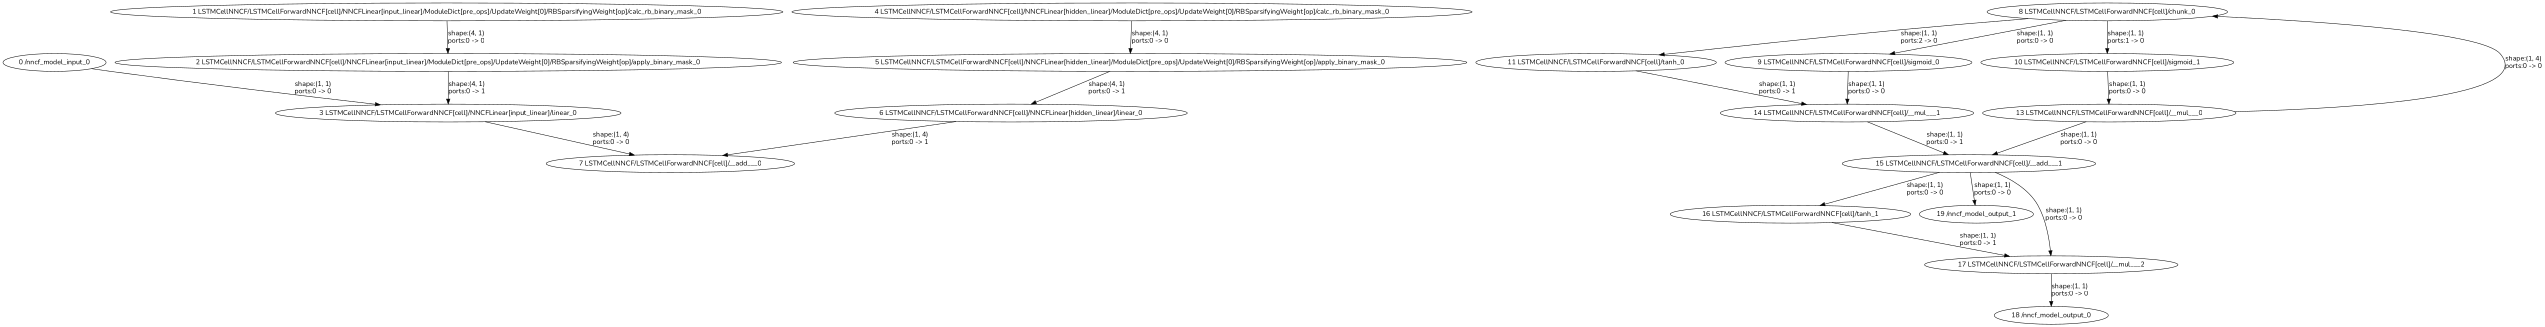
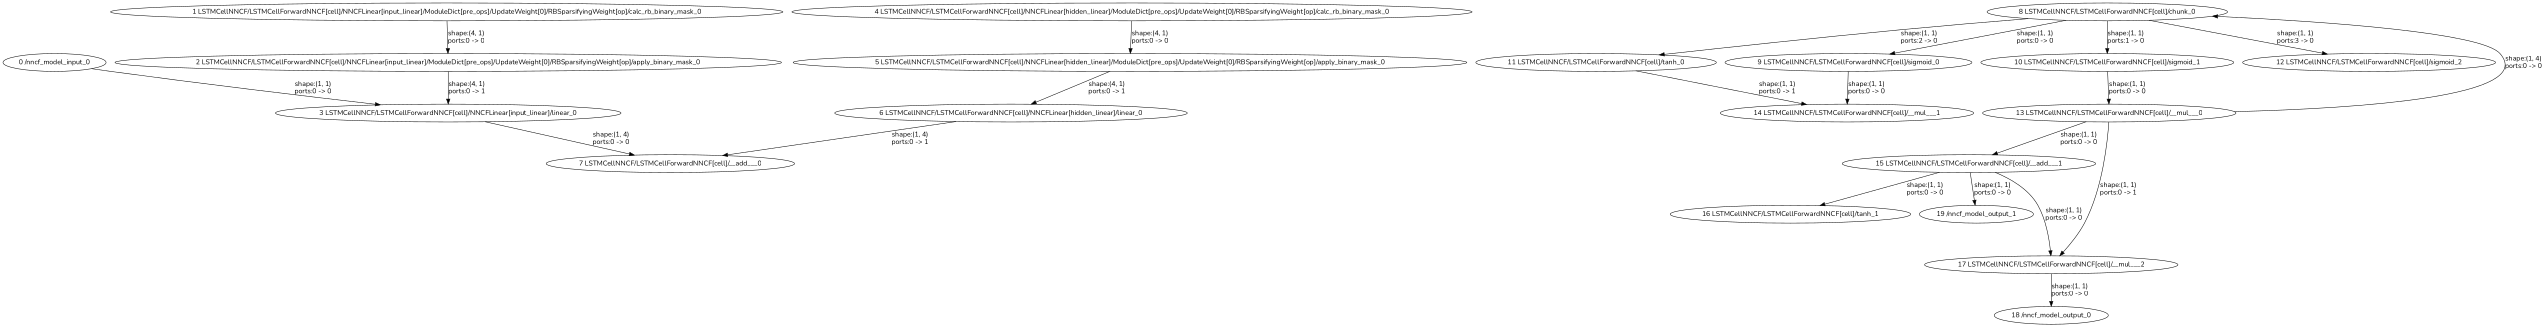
node "12 LSTMCellNNCF/LSTMCellForwardNNCF[cell]/sigmoid_2": added
edge "14 LSTMCellNNCF/LSTMCellForwardNNCF[cell]/__mul___1" -> "15 LSTMCellNNCF/LSTMCellForwardNNCF[cell]/__add___1": removed, label "shape:(1, 1) ports:0 -> 1"
edge "16 LSTMCellNNCF/LSTMCellForwardNNCF[cell]/tanh_1" -> "17 LSTMCellNNCF/LSTMCellForwardNNCF[cell]/__mul___2": now "13 LSTMCellNNCF/LSTMCellForwardNNCF[cell]/__mul___0" -> "17 LSTMCellNNCF/LSTMCellForwardNNCF[cell]/__mul___2"
